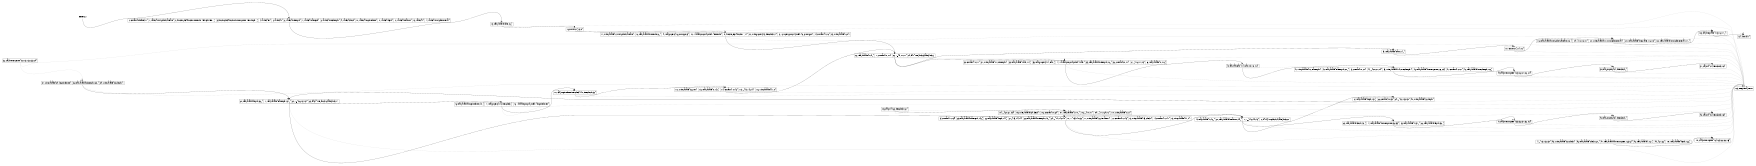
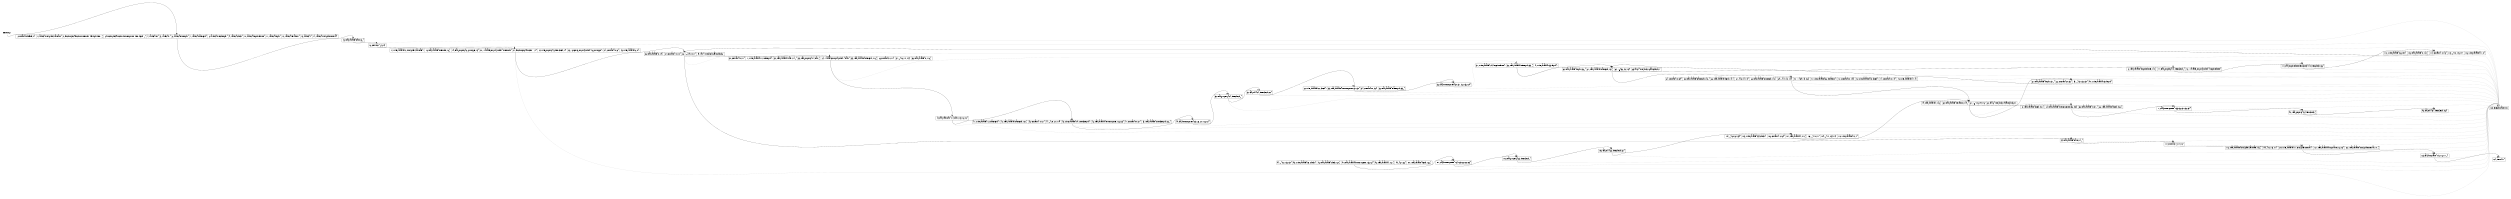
node "52: write-variable[v22,'check']*": added
node "102: read-property[v63,'itemCheck',-]": added
